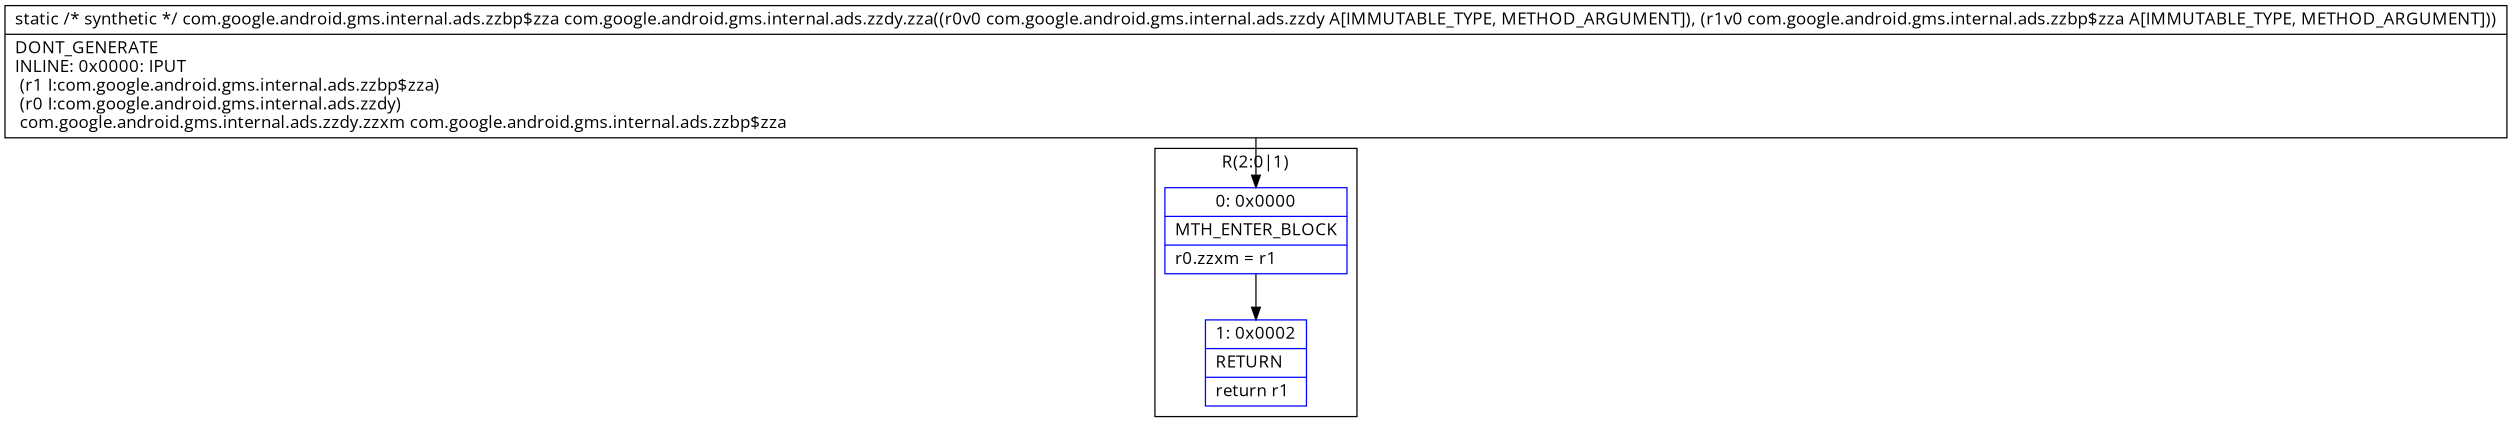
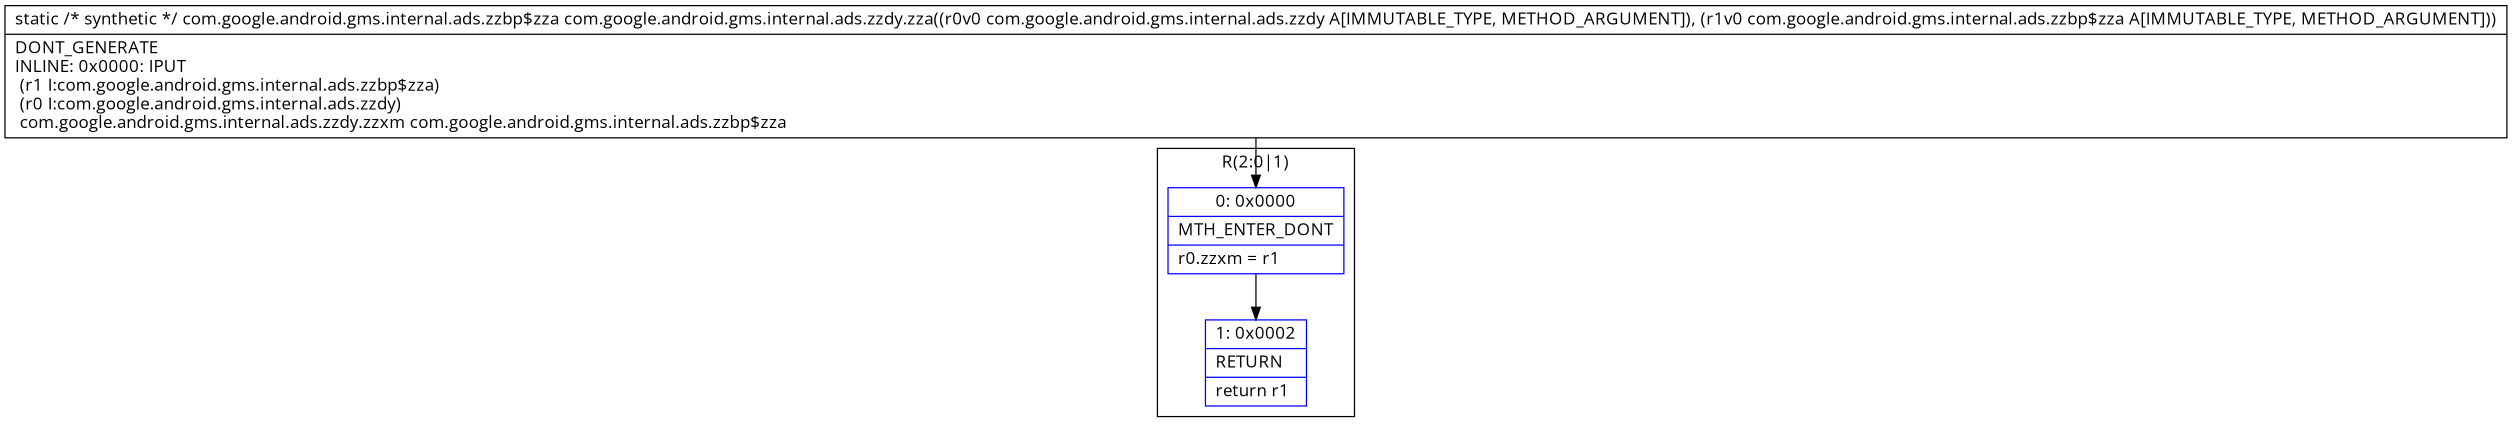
node "0: 0x0000": text "MTH_ENTER_BLOCK" -> "MTH_ENTER_DONT"
